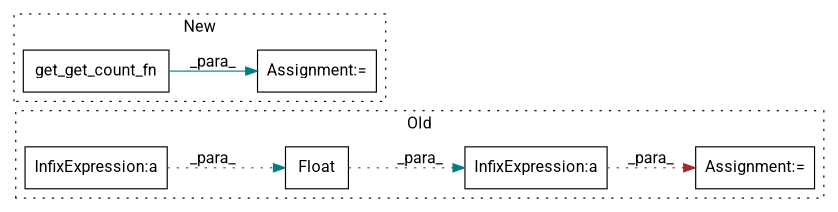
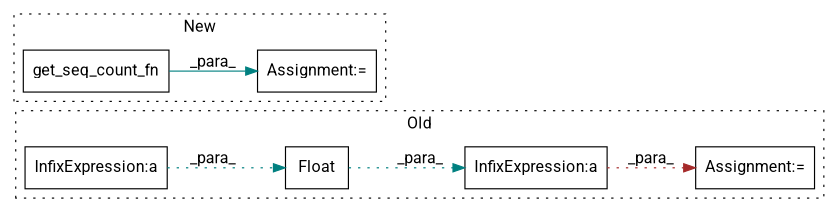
node "get_get_count_fn": label "get_get_count_fn" -> "get_seq_count_fn"
